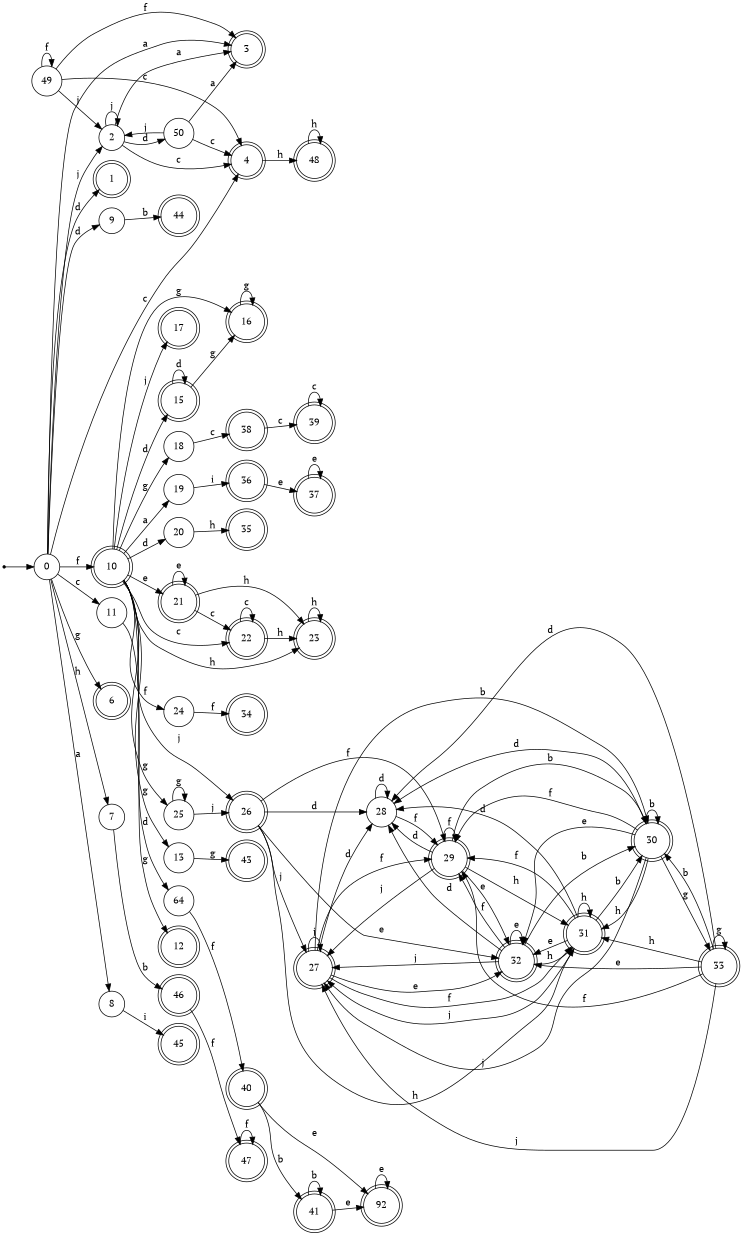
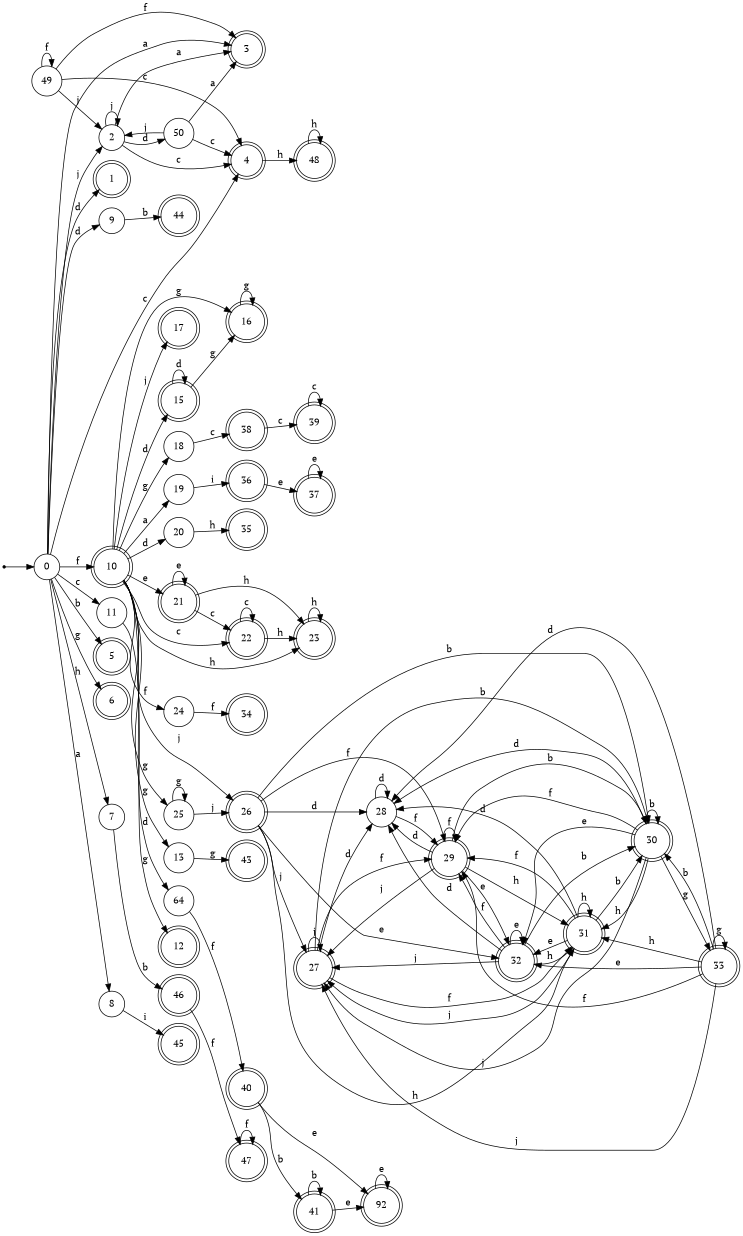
edge "26" -> "30": added, label "b"
node "5": added
edge "27" -> "32": removed, label "e"
